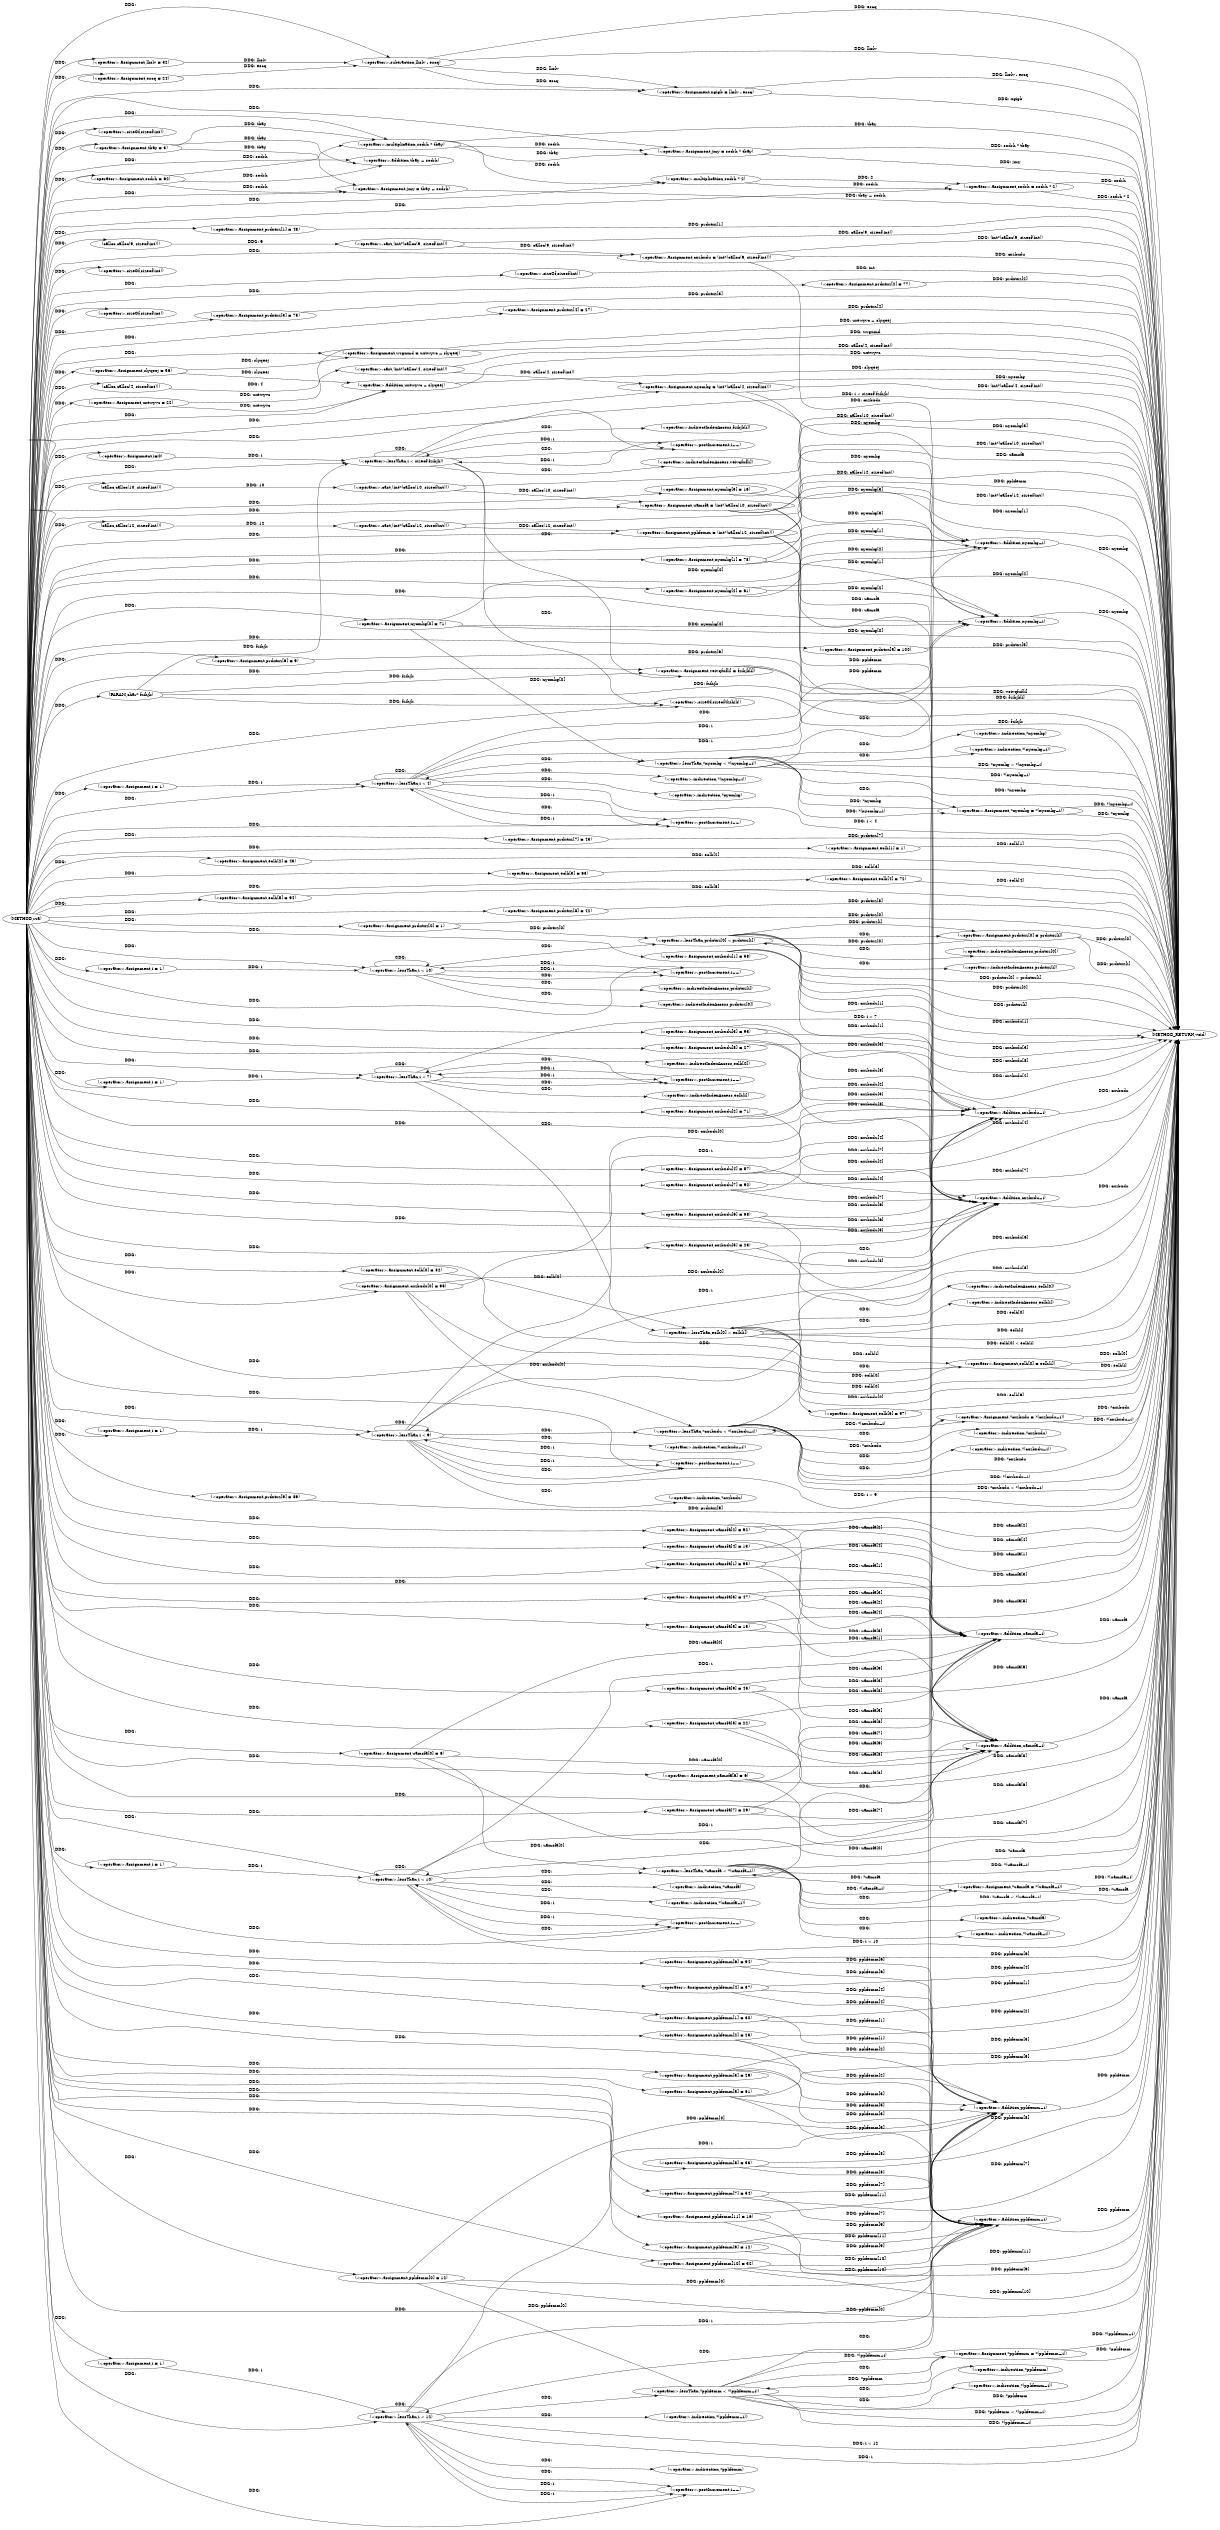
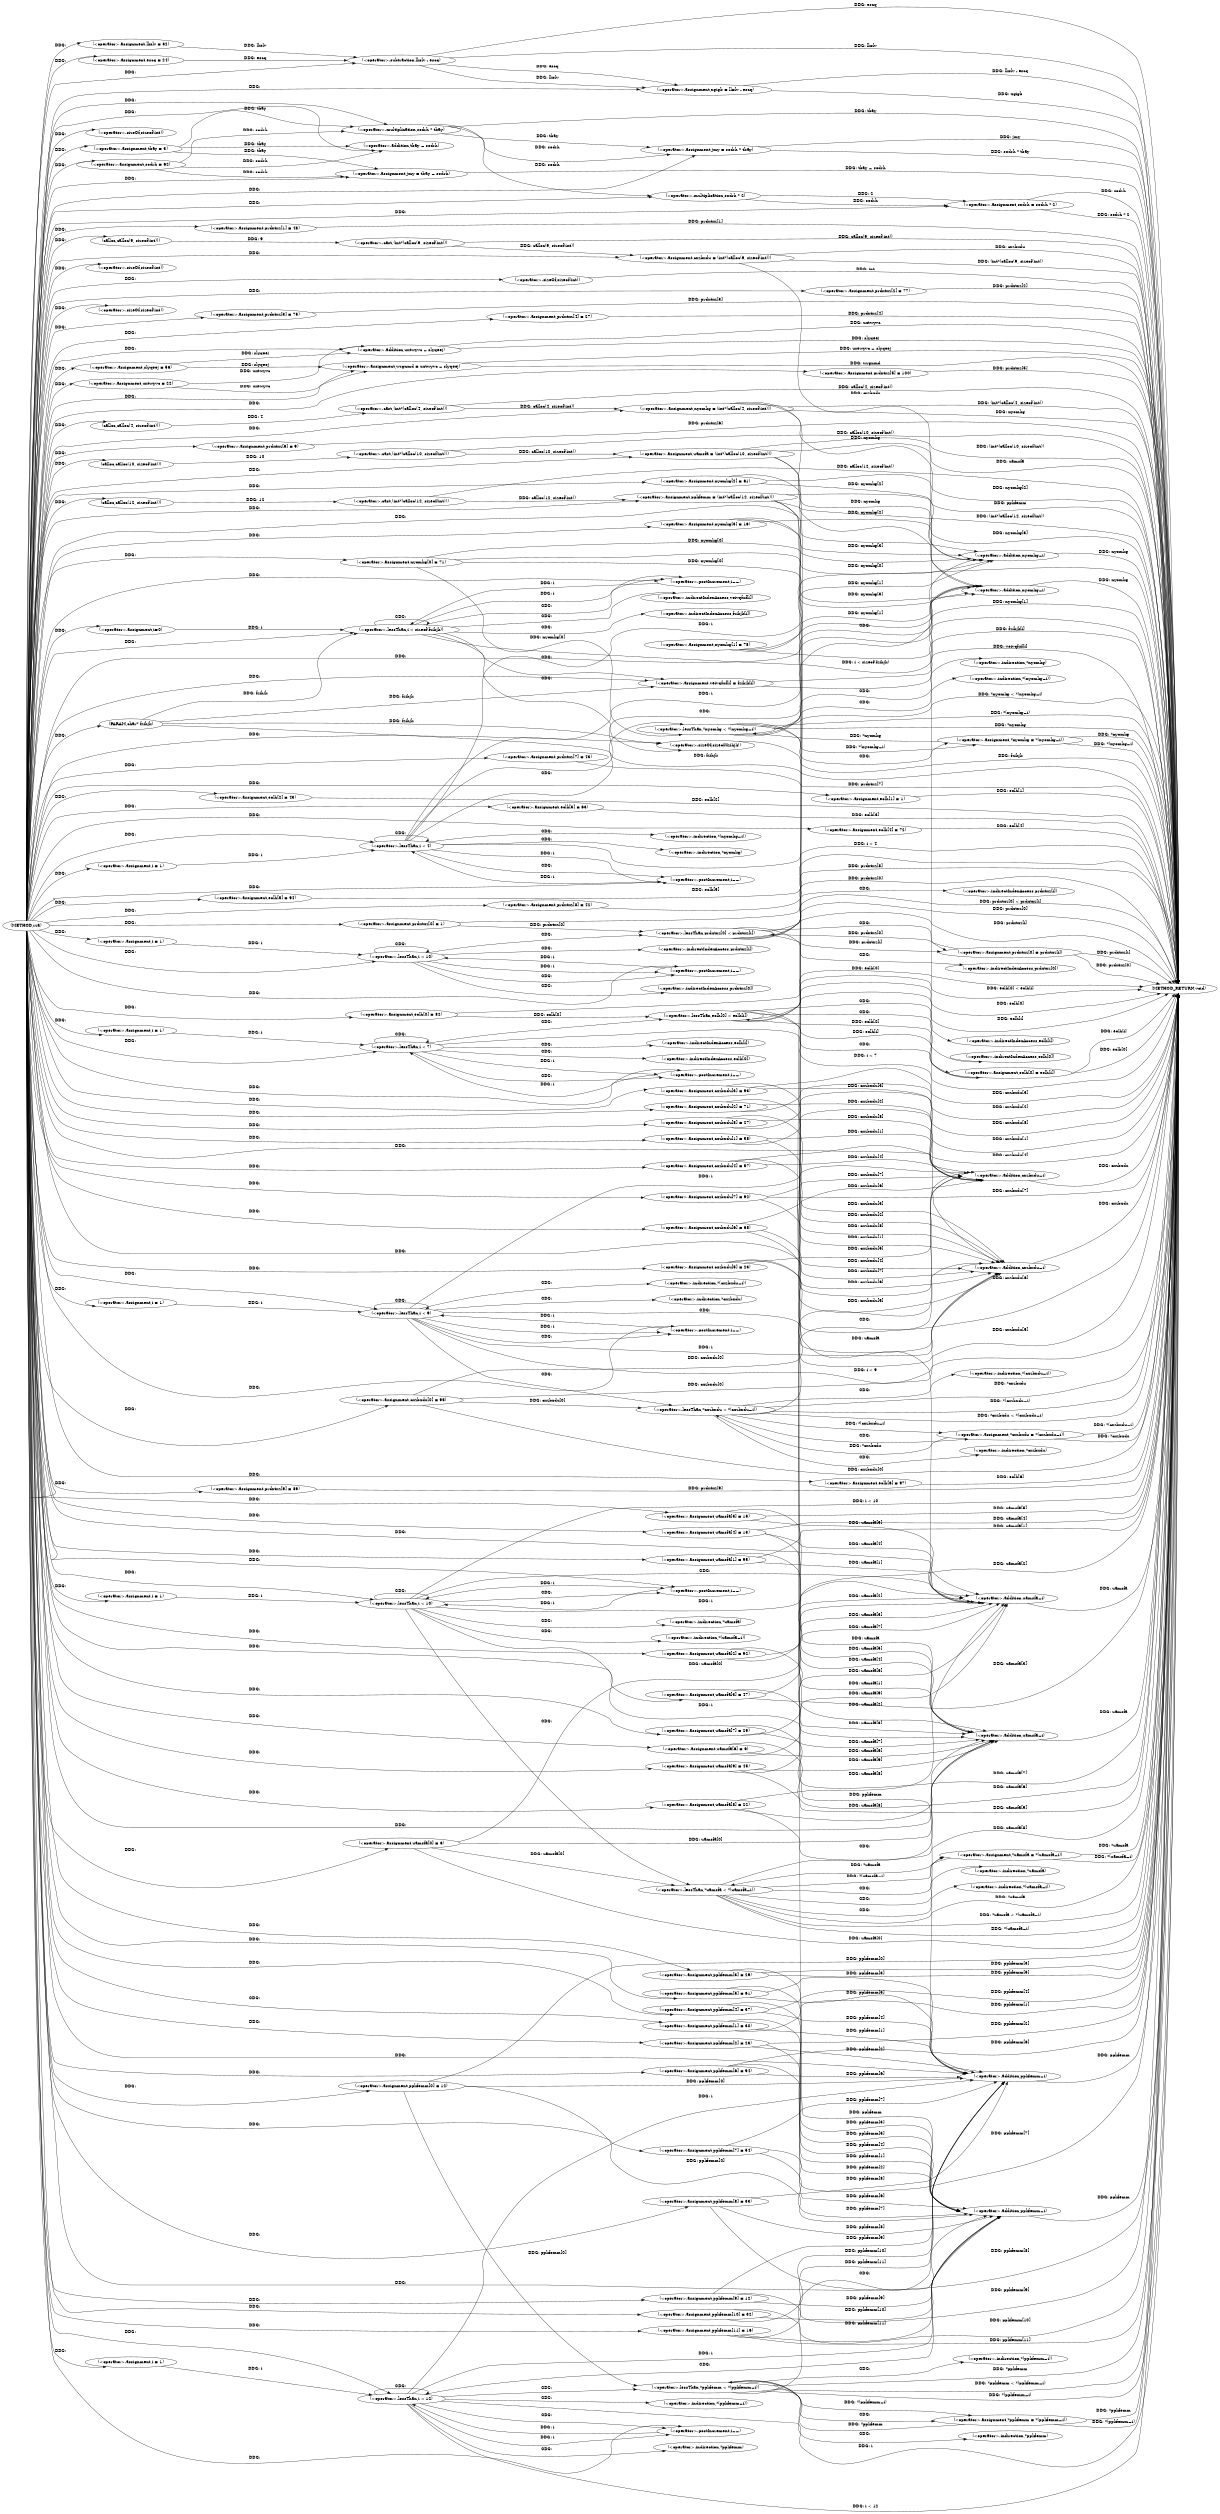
edge "(METHOD,rza)" -> "(<operator>.assignment,nyomkg[1] = 78)": removed, label "DDG:"
